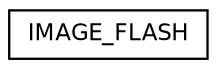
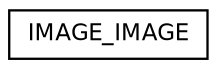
node "IMAGE_FLASH": label "IMAGE_FLASH" -> "IMAGE_IMAGE"
